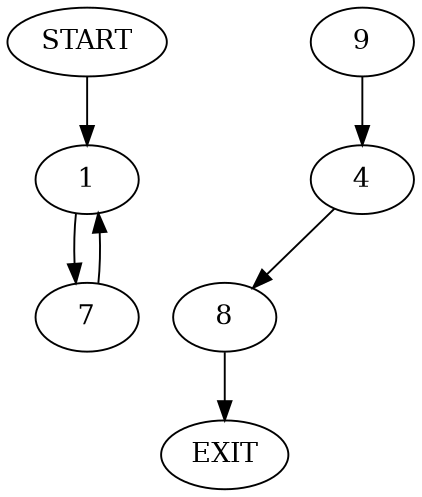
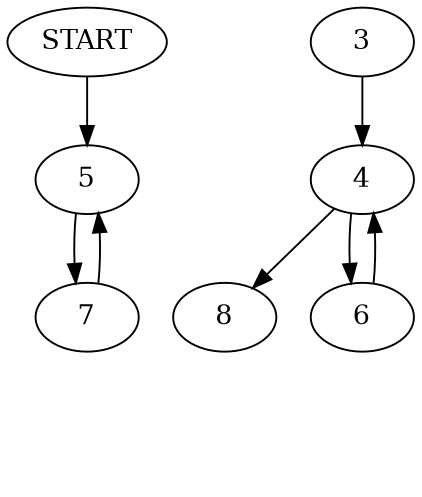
node "9": label "9" -> "3"
node "1": label "1" -> "5"
node "6": added
node "EXIT": removed
